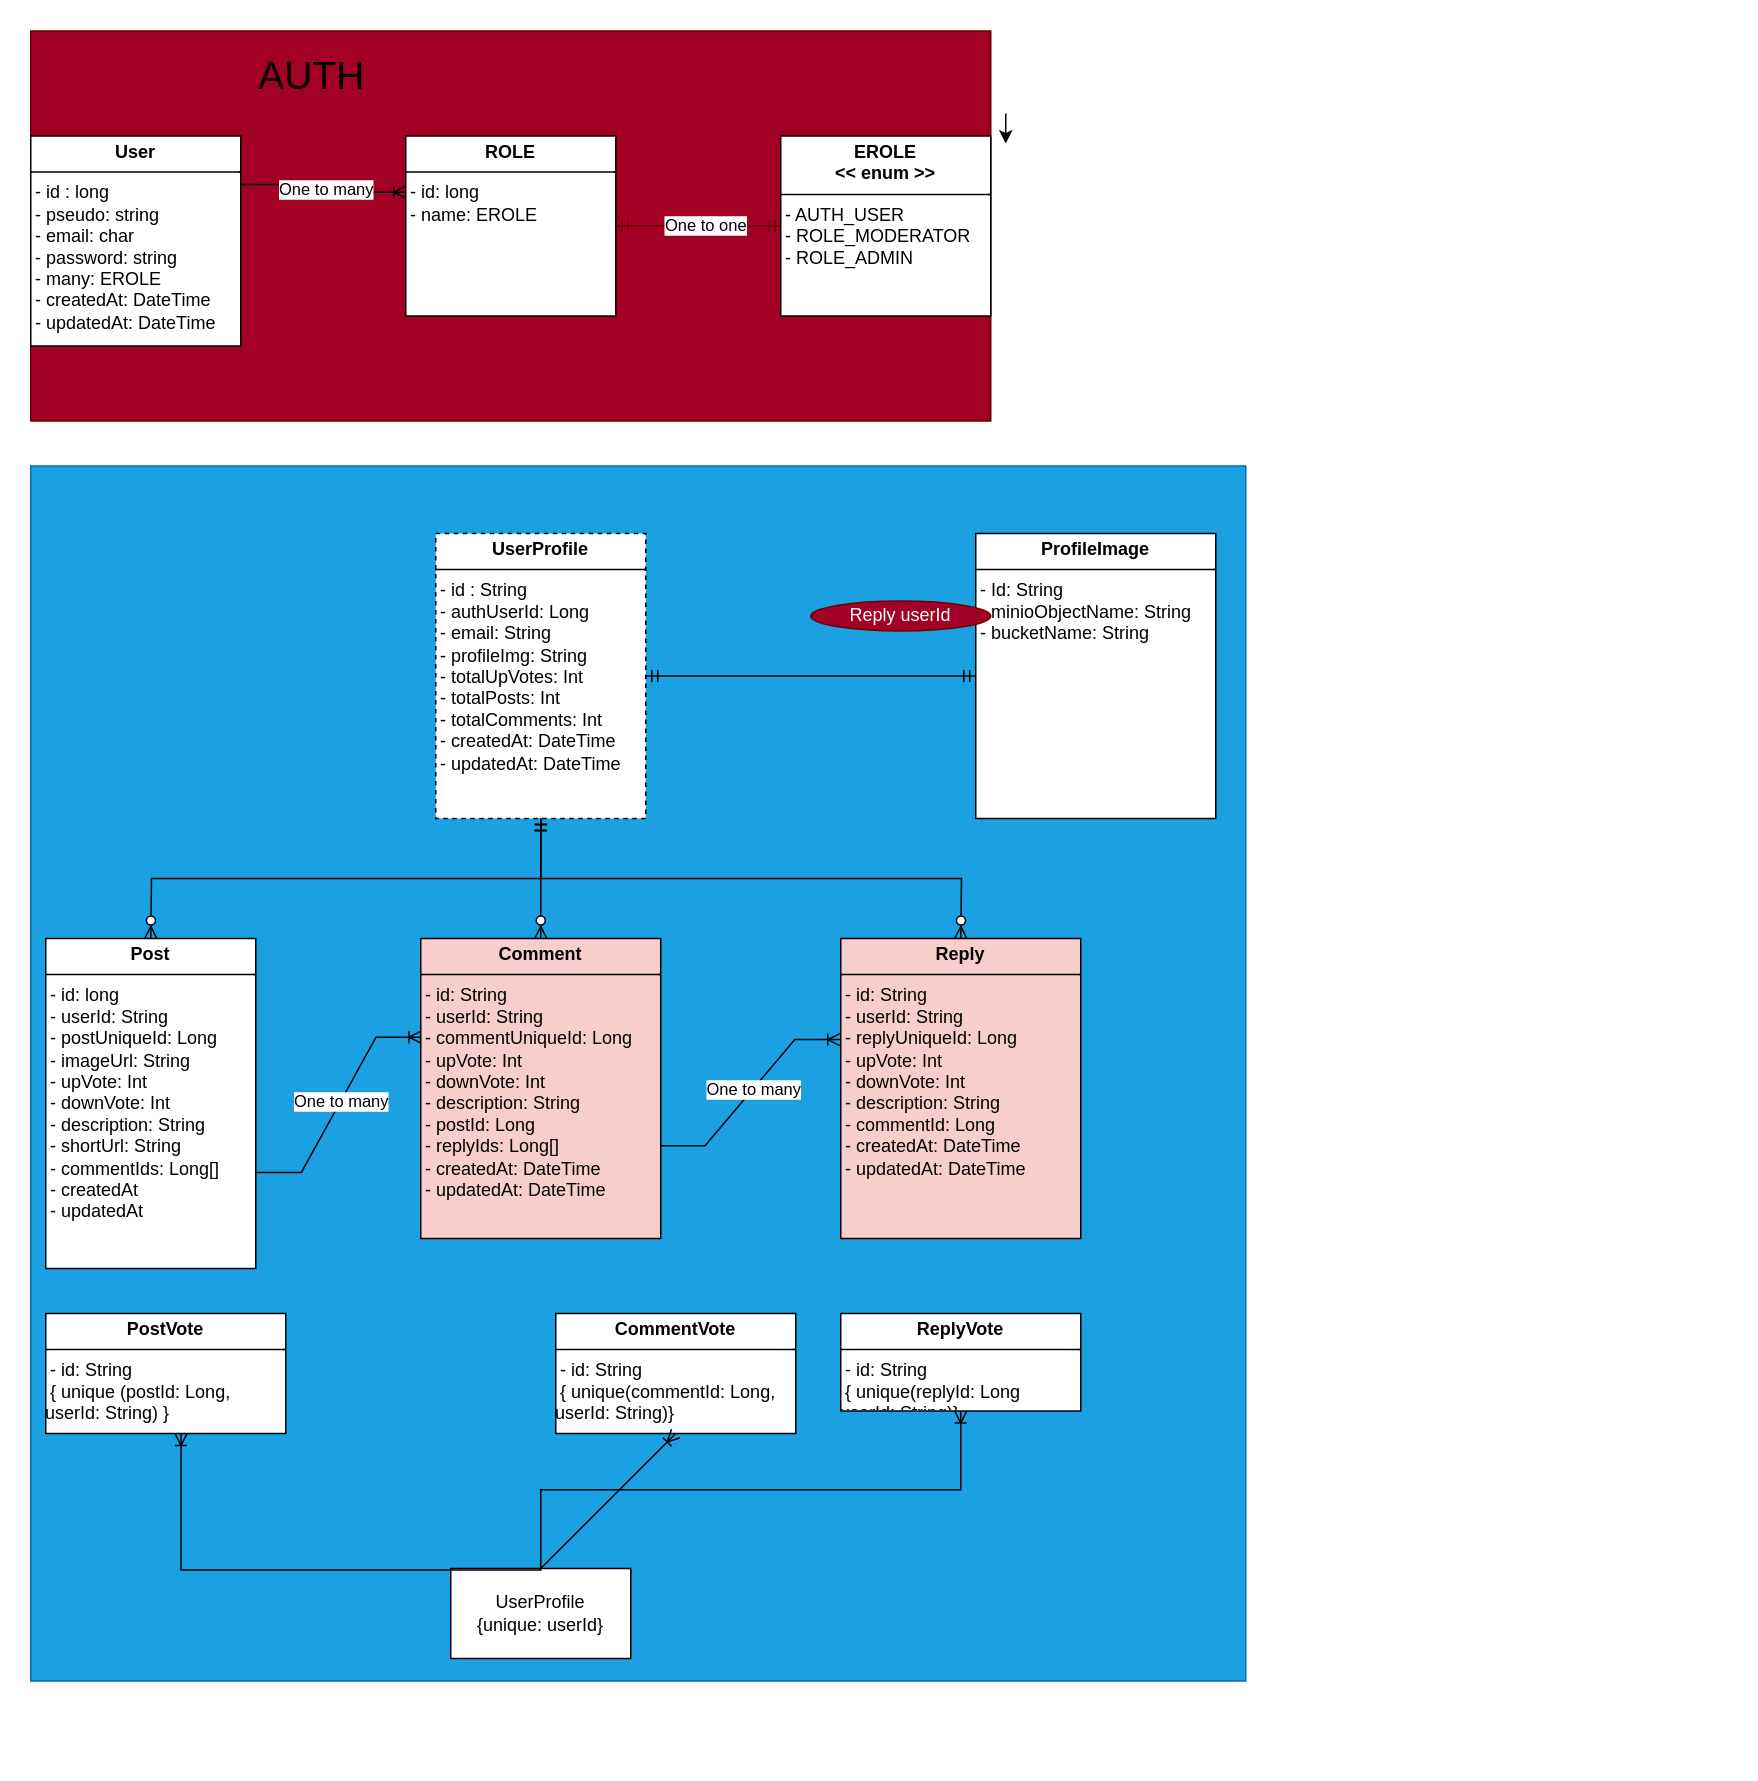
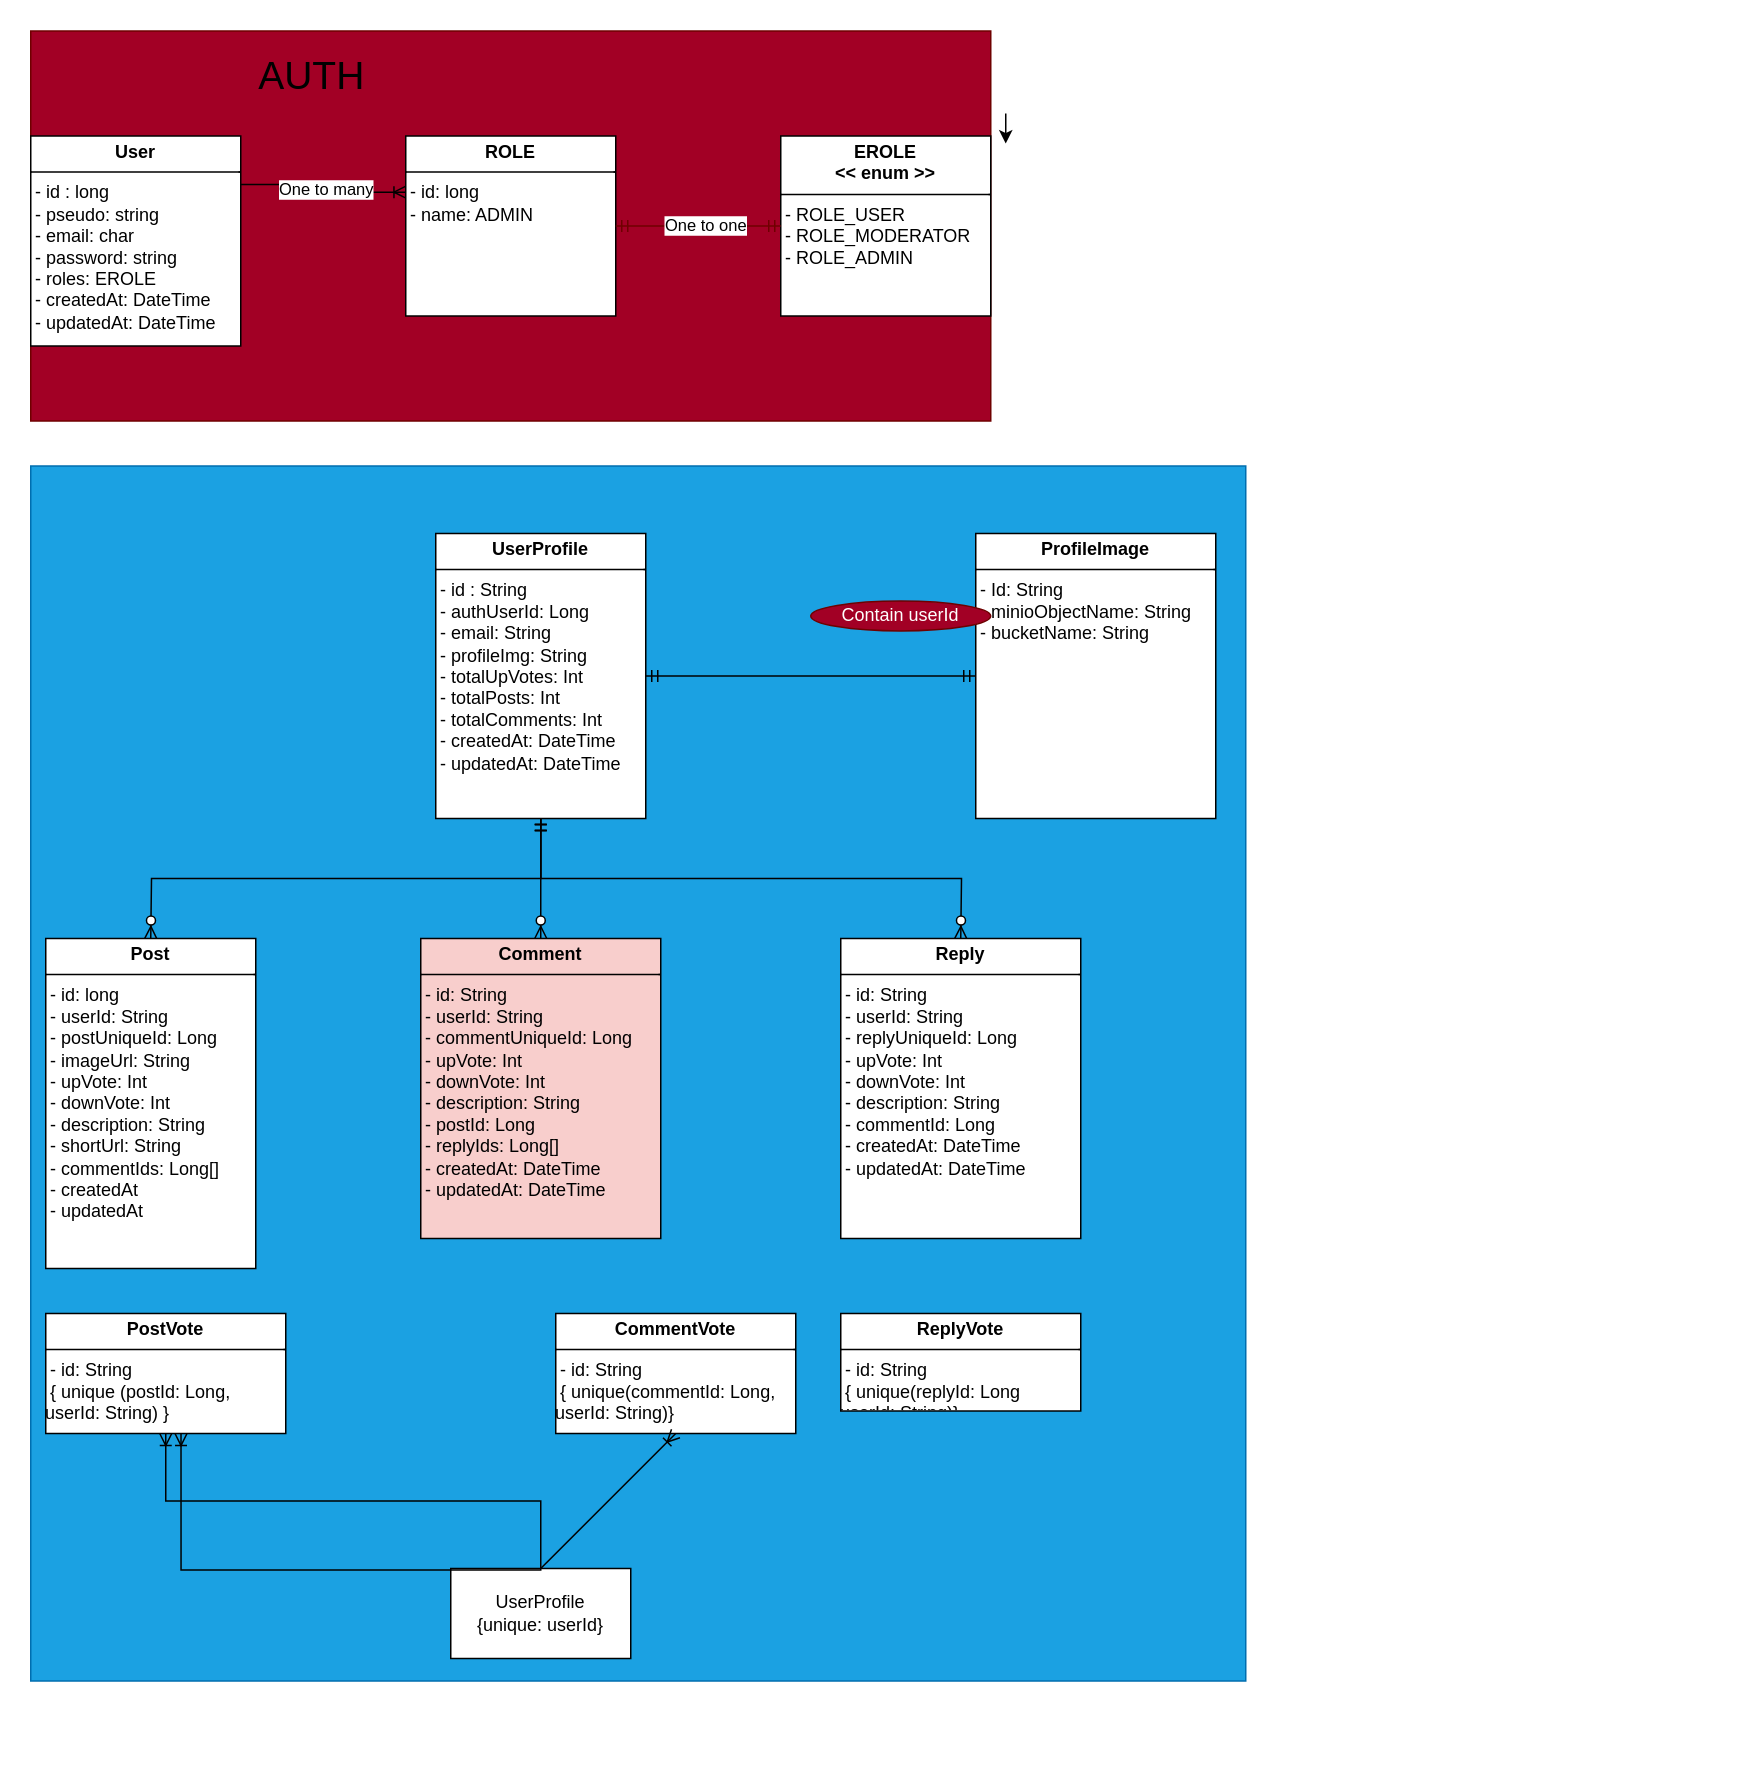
node "ROLE - id: long - name: EROLE": label "ROLE - id: long - name: EROLE" -> "ROLE - id: long - name: ADMIN"
node "EROLE << enum >> - AUTH_USER - ROLE_MODERATOR - ROLE_ADMIN": label "EROLE << enum >> - AUTH_USER - ROLE_MODERATOR - ROLE_ADMIN" -> "EROLE << enum >> - ROLE_USER - ROLE_MODERATOR - ROLE_ADMIN"
node "User - id : long - pseudo: string - email: char - password: string - many: EROLE - createdAt: DateTime - updatedAt: DateTime": label "User - id : long - pseudo: string - email: char - password: string - many: EROLE - createdAt: DateTime - updatedAt: DateTime" -> "User - id : long - pseudo: string - email: char - password: string - roles: EROLE - createdAt: DateTime - updatedAt: DateTime"
node "Reply userId": label "Reply userId" -> "Contain userId"
node "UserProfile - id : String - authUserId: Long - email: String - profileImg: String - totalUpVotes: Int - totalPosts: Int - totalComments: Int - createdAt: DateTime - updatedAt: DateTime": style dashed -> solid
node "Reply - id: String - userId: String - replyUniqueId: Long - upVote: Int - downVote: Int - description: String - commentId: Long - createdAt: DateTime - updatedAt: DateTime": fillcolor #f8cecc -> #ffffff
edge "Comment - id: String - userId: String - commentUniqueId: Long - upVote: Int - downVote: Int - description: String - postId: Long - replyIds: Long[] - createdAt: DateTime - updatedAt: DateTime" -> "Reply - id: String - userId: String - replyUniqueId: Long - upVote: Int - downVote: Int - description: String - commentId: Long - createdAt: DateTime - updatedAt: DateTime": removed, label "One to many"
edge "Post - id: long - userId: String - postUniqueId: Long - imageUrl: String - upVote: Int - downVote: Int - description: String - shortUrl: String - commentIds: Long[] - createdAt - updatedAt" -> "Comment - id: String - userId: String - commentUniqueId: Long - upVote: Int - downVote: Int - description: String - postId: Long - replyIds: Long[] - createdAt: DateTime - updatedAt: DateTime": removed, label "One to many"
edge "UserProfile {unique: userId}" -> "ReplyVote - id: String { unique(replyId: Long userId: String)}": now "UserProfile {unique: userId}" -> "PostVote - id: String { unique (postId: Long, userId: String) }"
